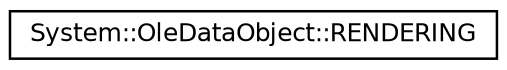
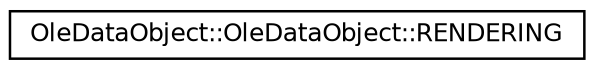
node "System::OleDataObject::RENDERING": label "System::OleDataObject::RENDERING" -> "OleDataObject::OleDataObject::RENDERING"
